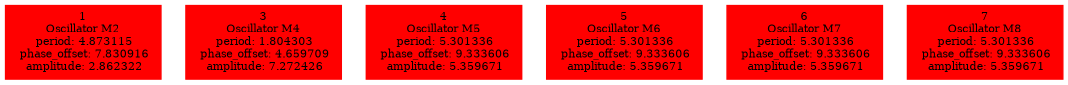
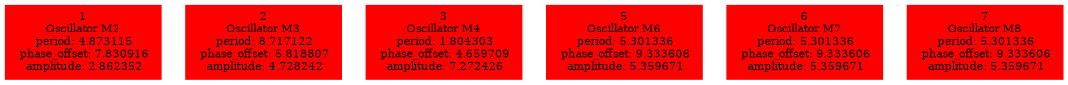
node "2": added
node "4": removed
node "1": text "amplitude: 2.862322" -> "amplitude: 2.862352"
